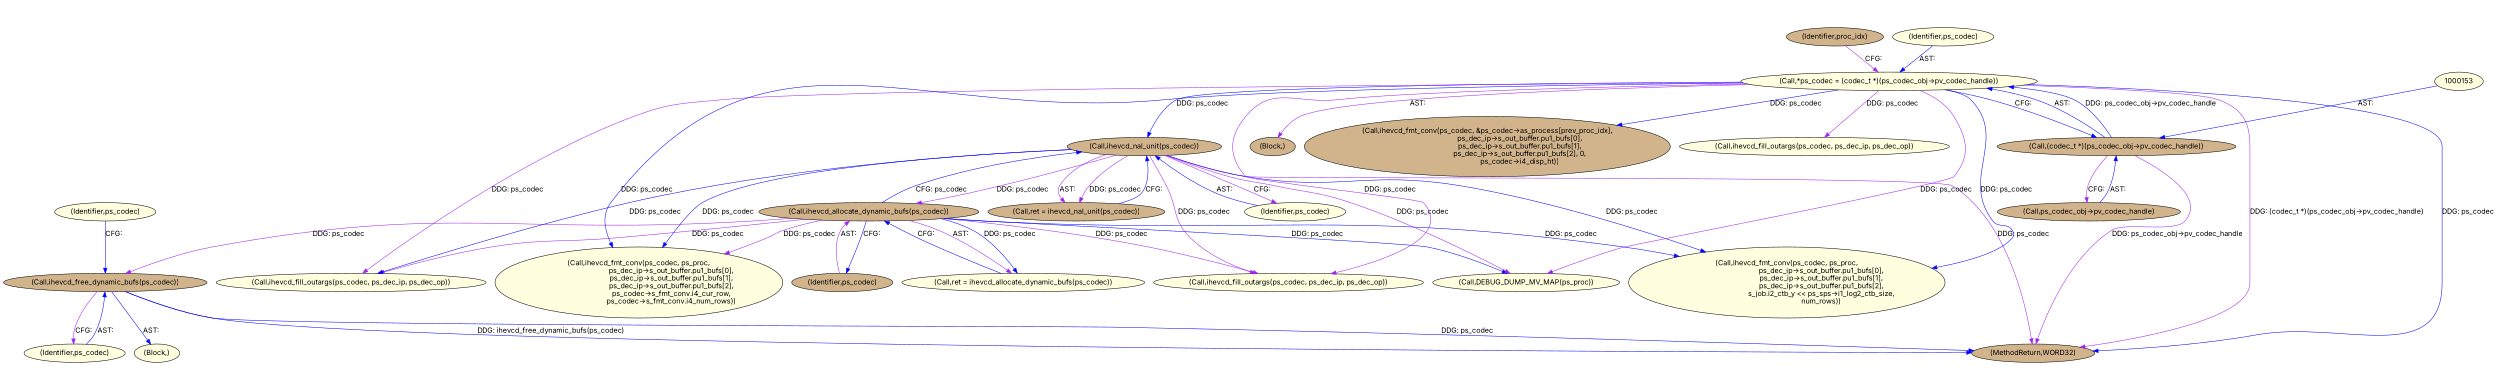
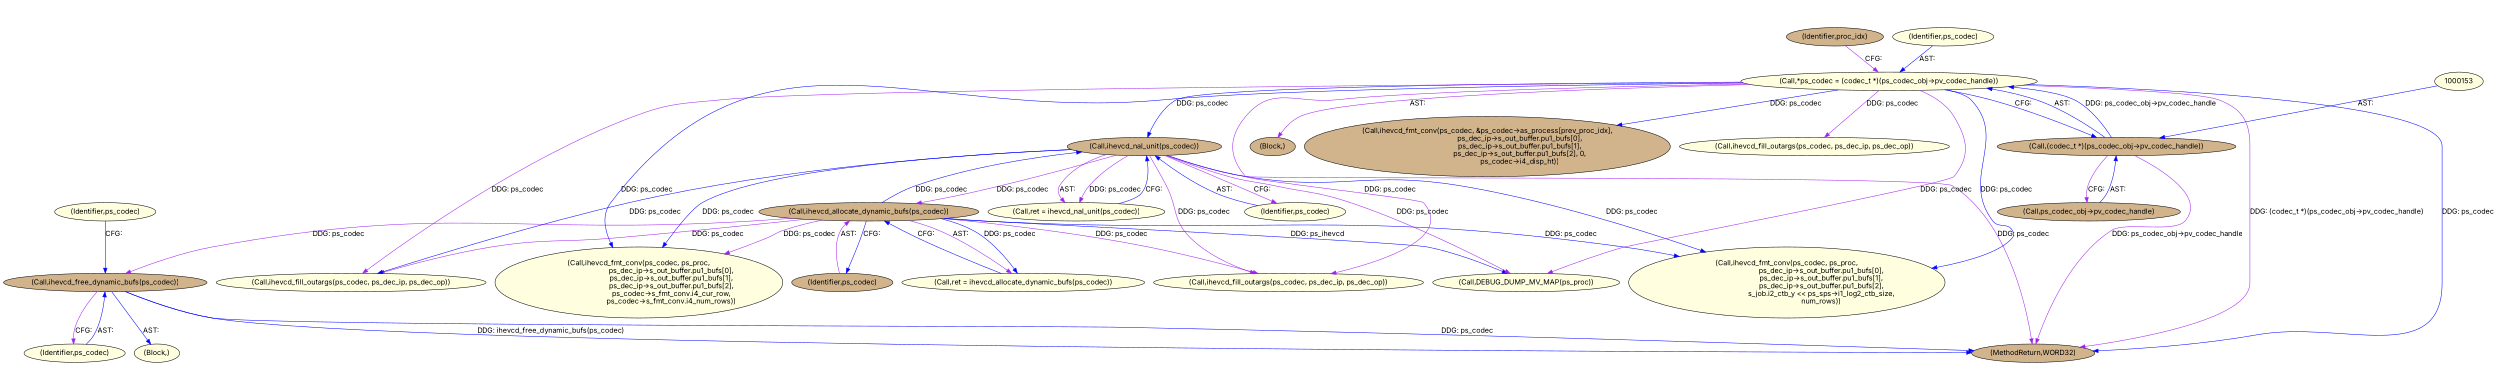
edge "(Call,ihevcd_allocate_dynamic_bufs(ps_codec))" -> "(Call,ihevcd_nal_unit(ps_codec))": label "CFG: ps_codec" -> "DDG: ps_codec"
node "(Call,ret = ihevcd_nal_unit(ps_codec))": fillcolor tan -> lightyellow
edge "(Call,ihevcd_allocate_dynamic_bufs(ps_codec))" -> "(Call,DEBUG_DUMP_MV_MAP(ps_proc))": label "DDG: ps_codec" -> "DDG: ps_ihevcd"
